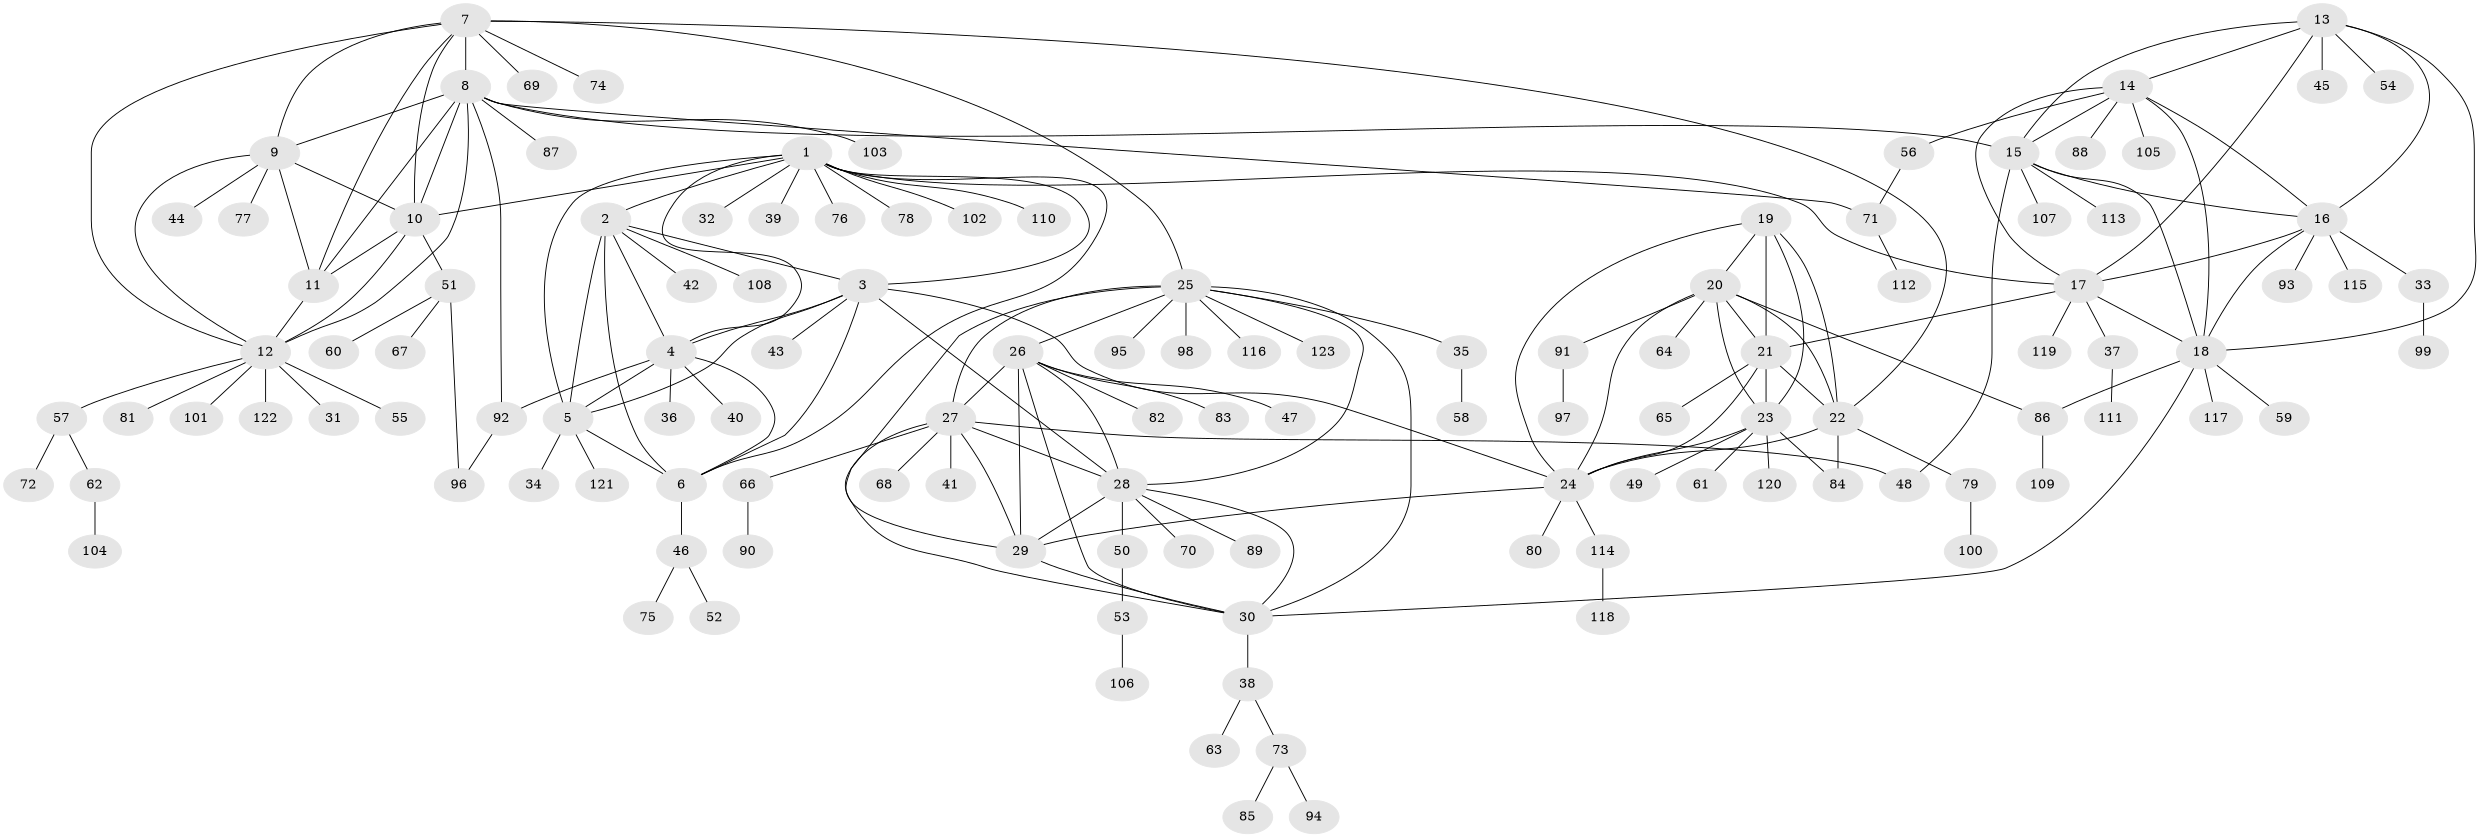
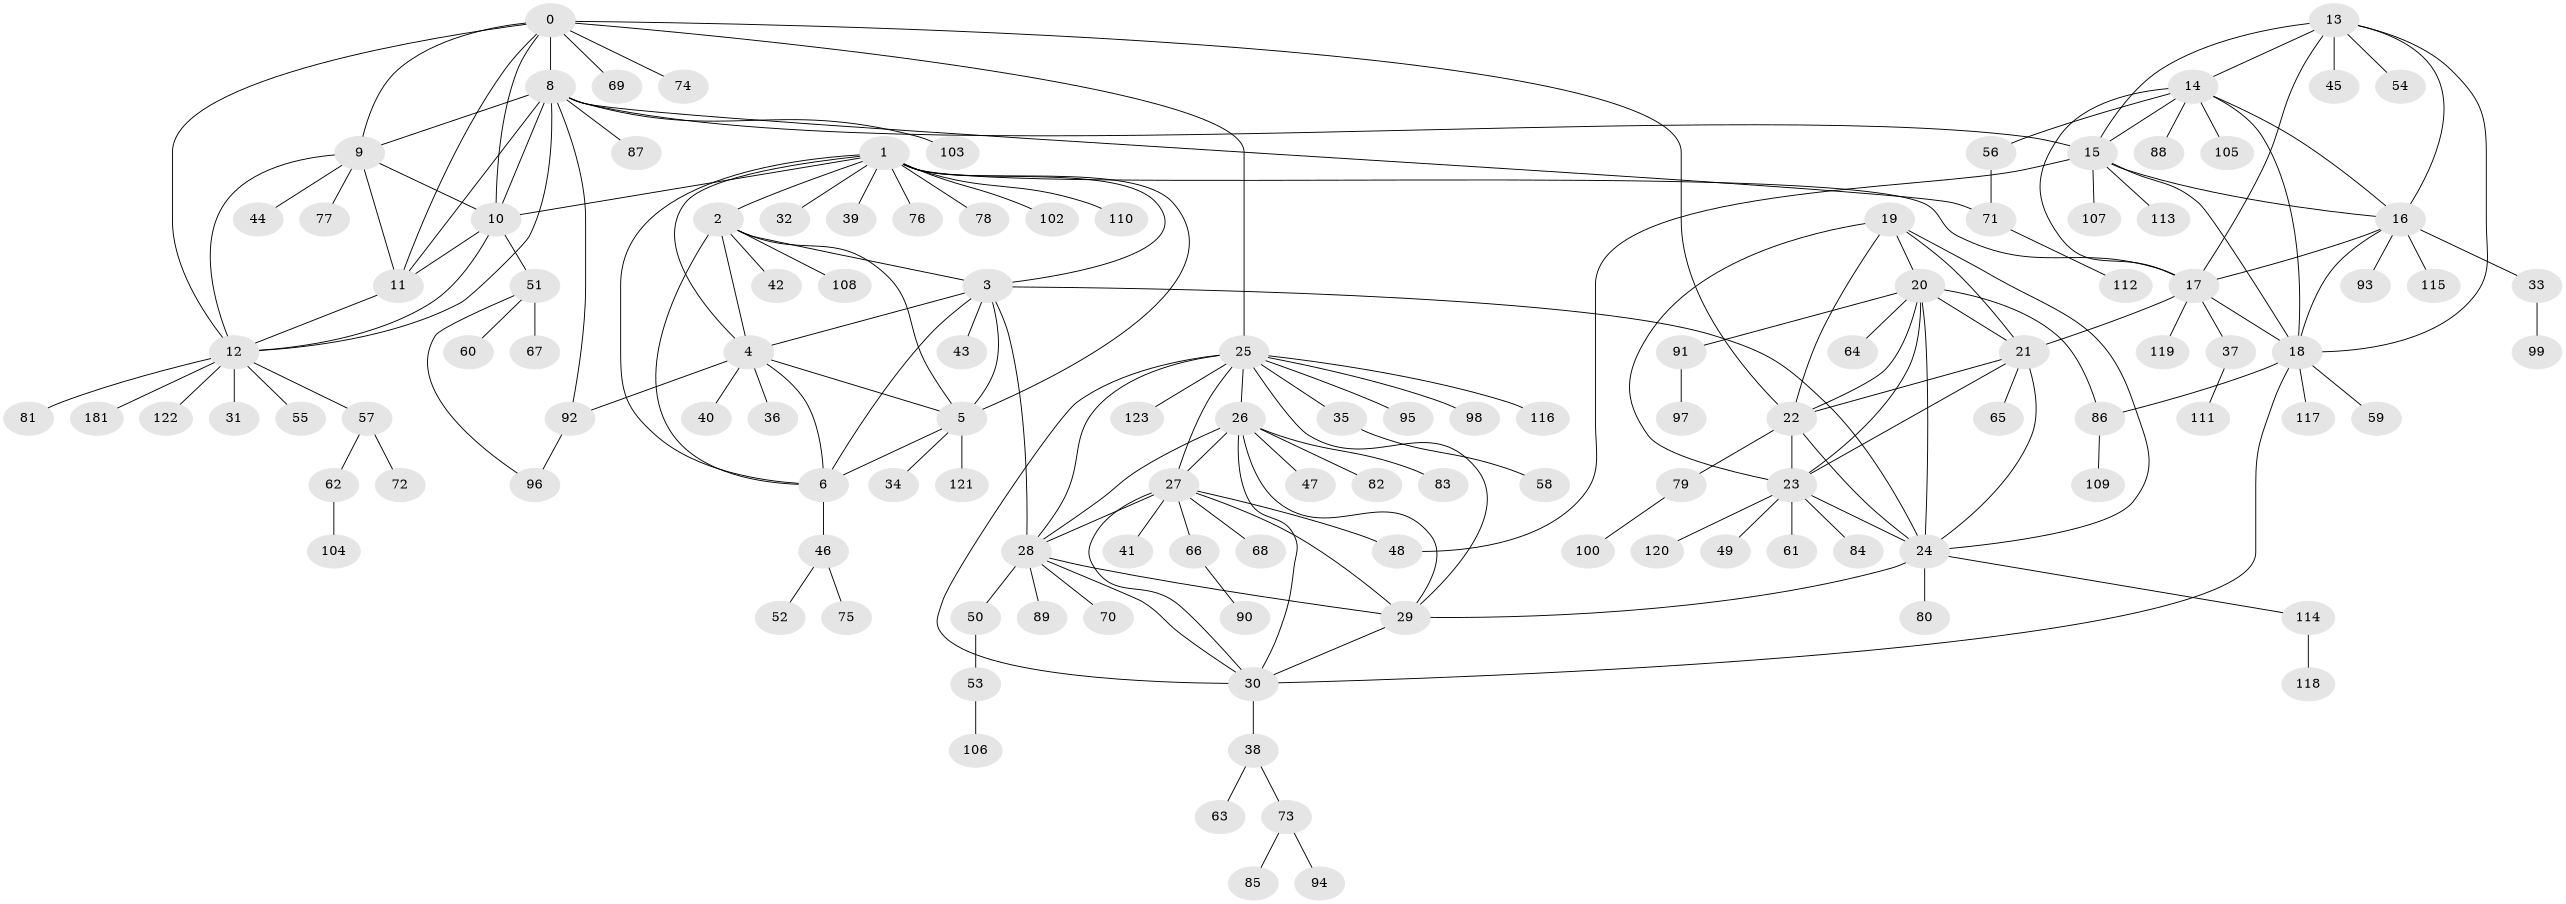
node "7": label "7" -> "0"
node "101": label "101" -> "181"
edge "22" -- "84": now "22" -- "23"
